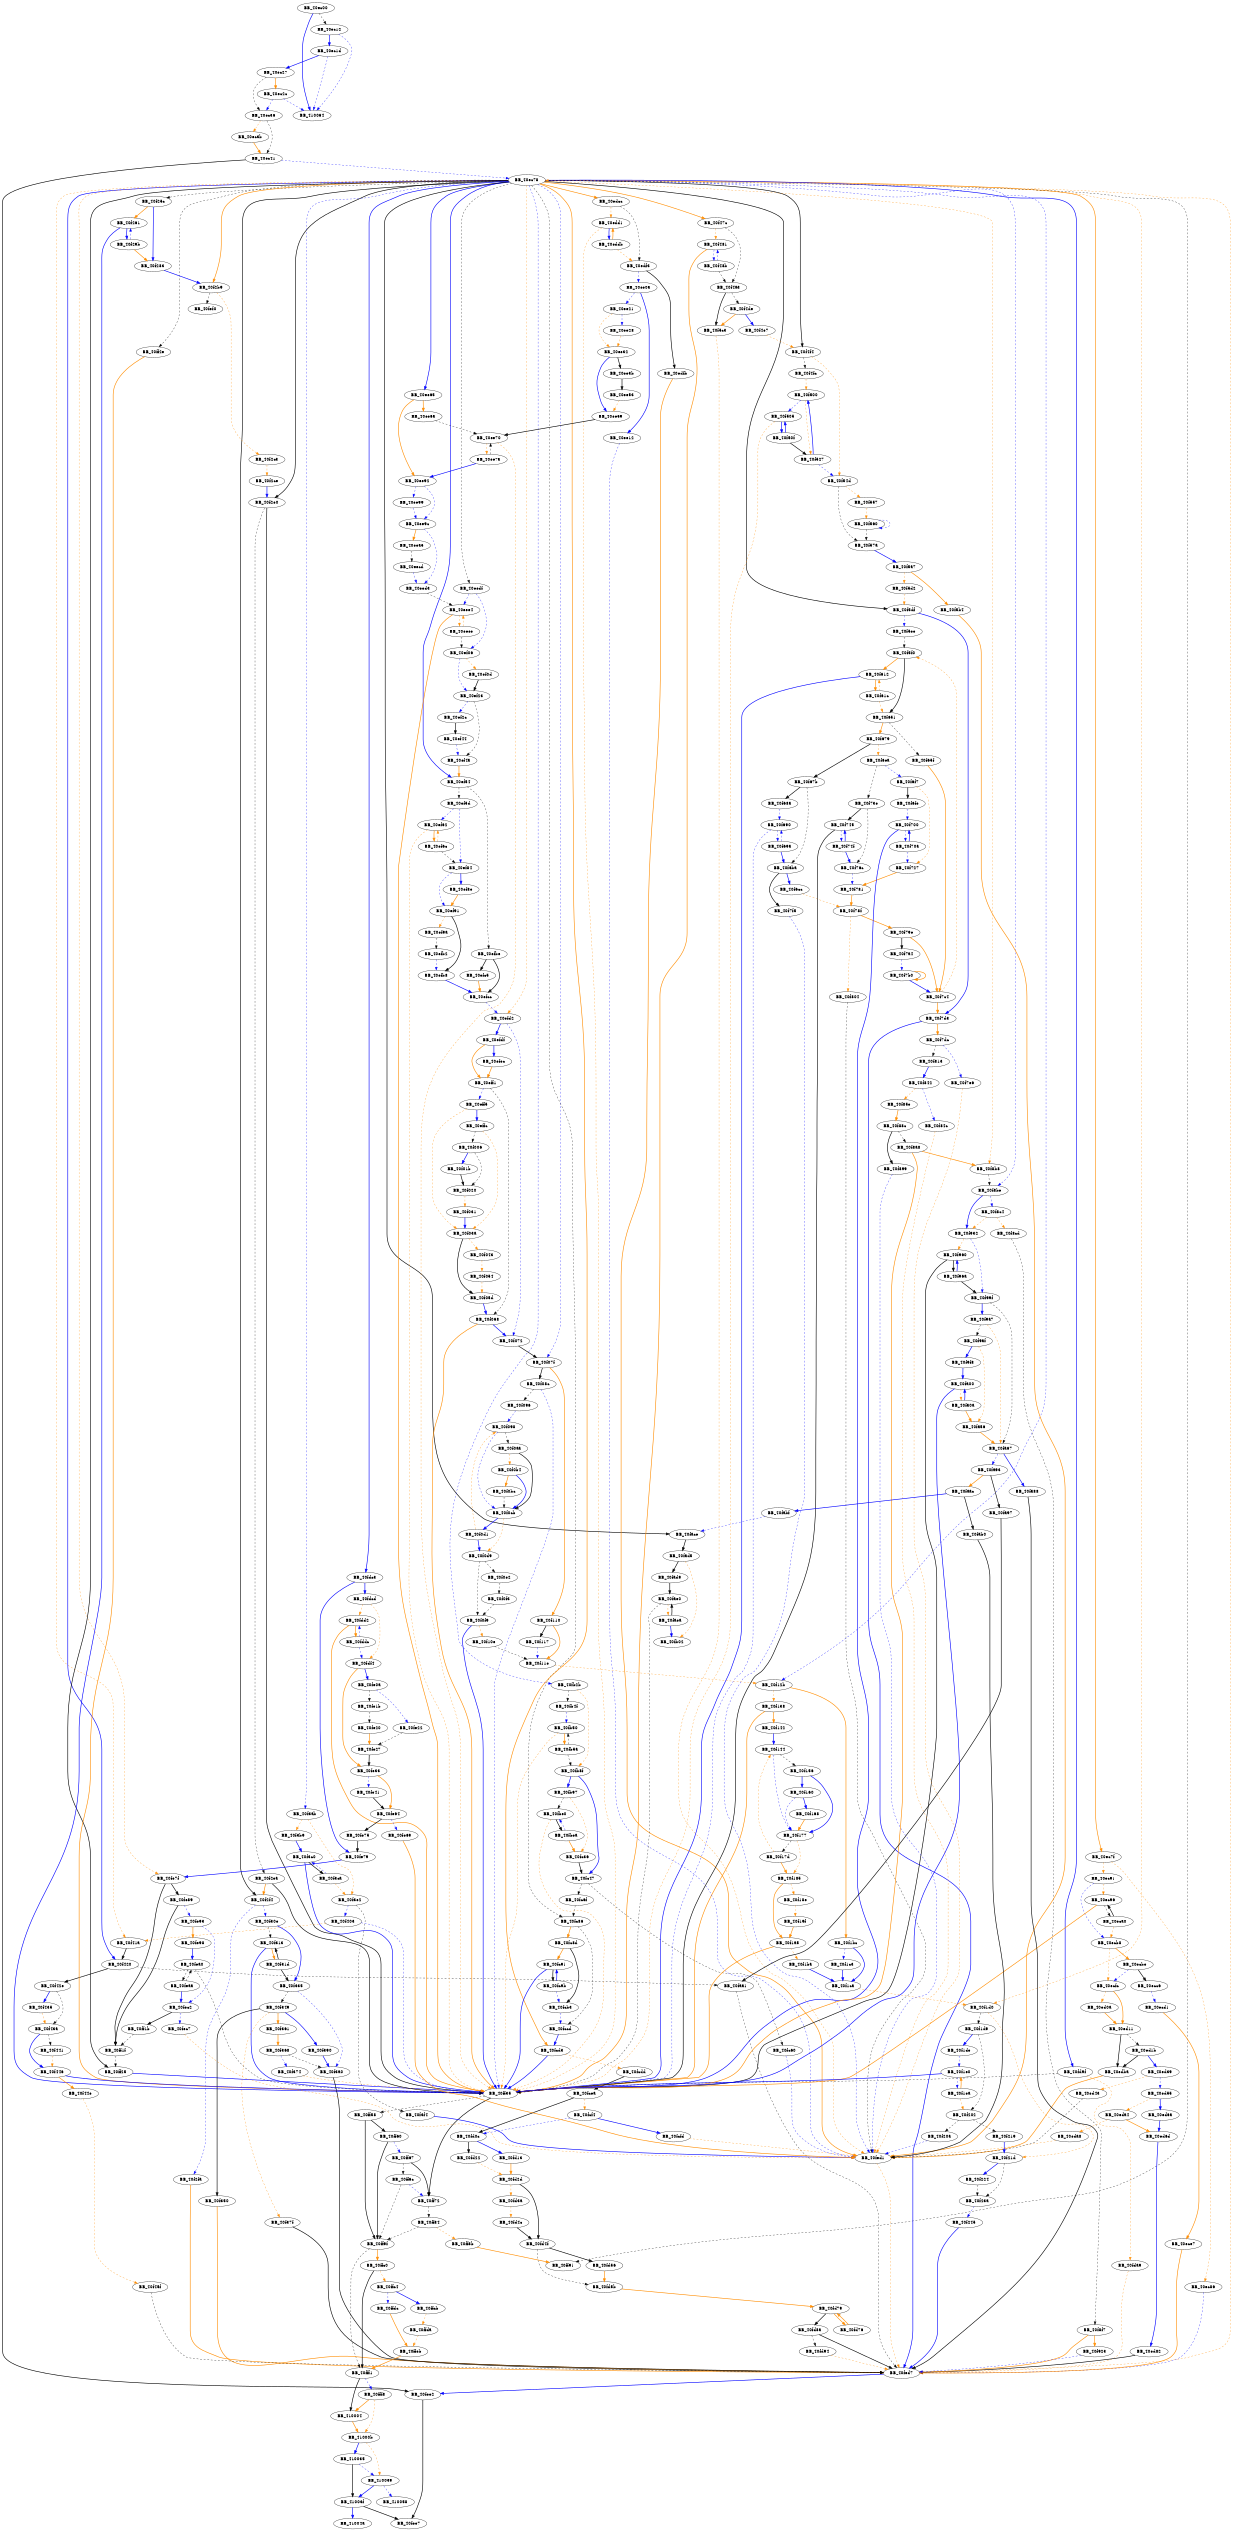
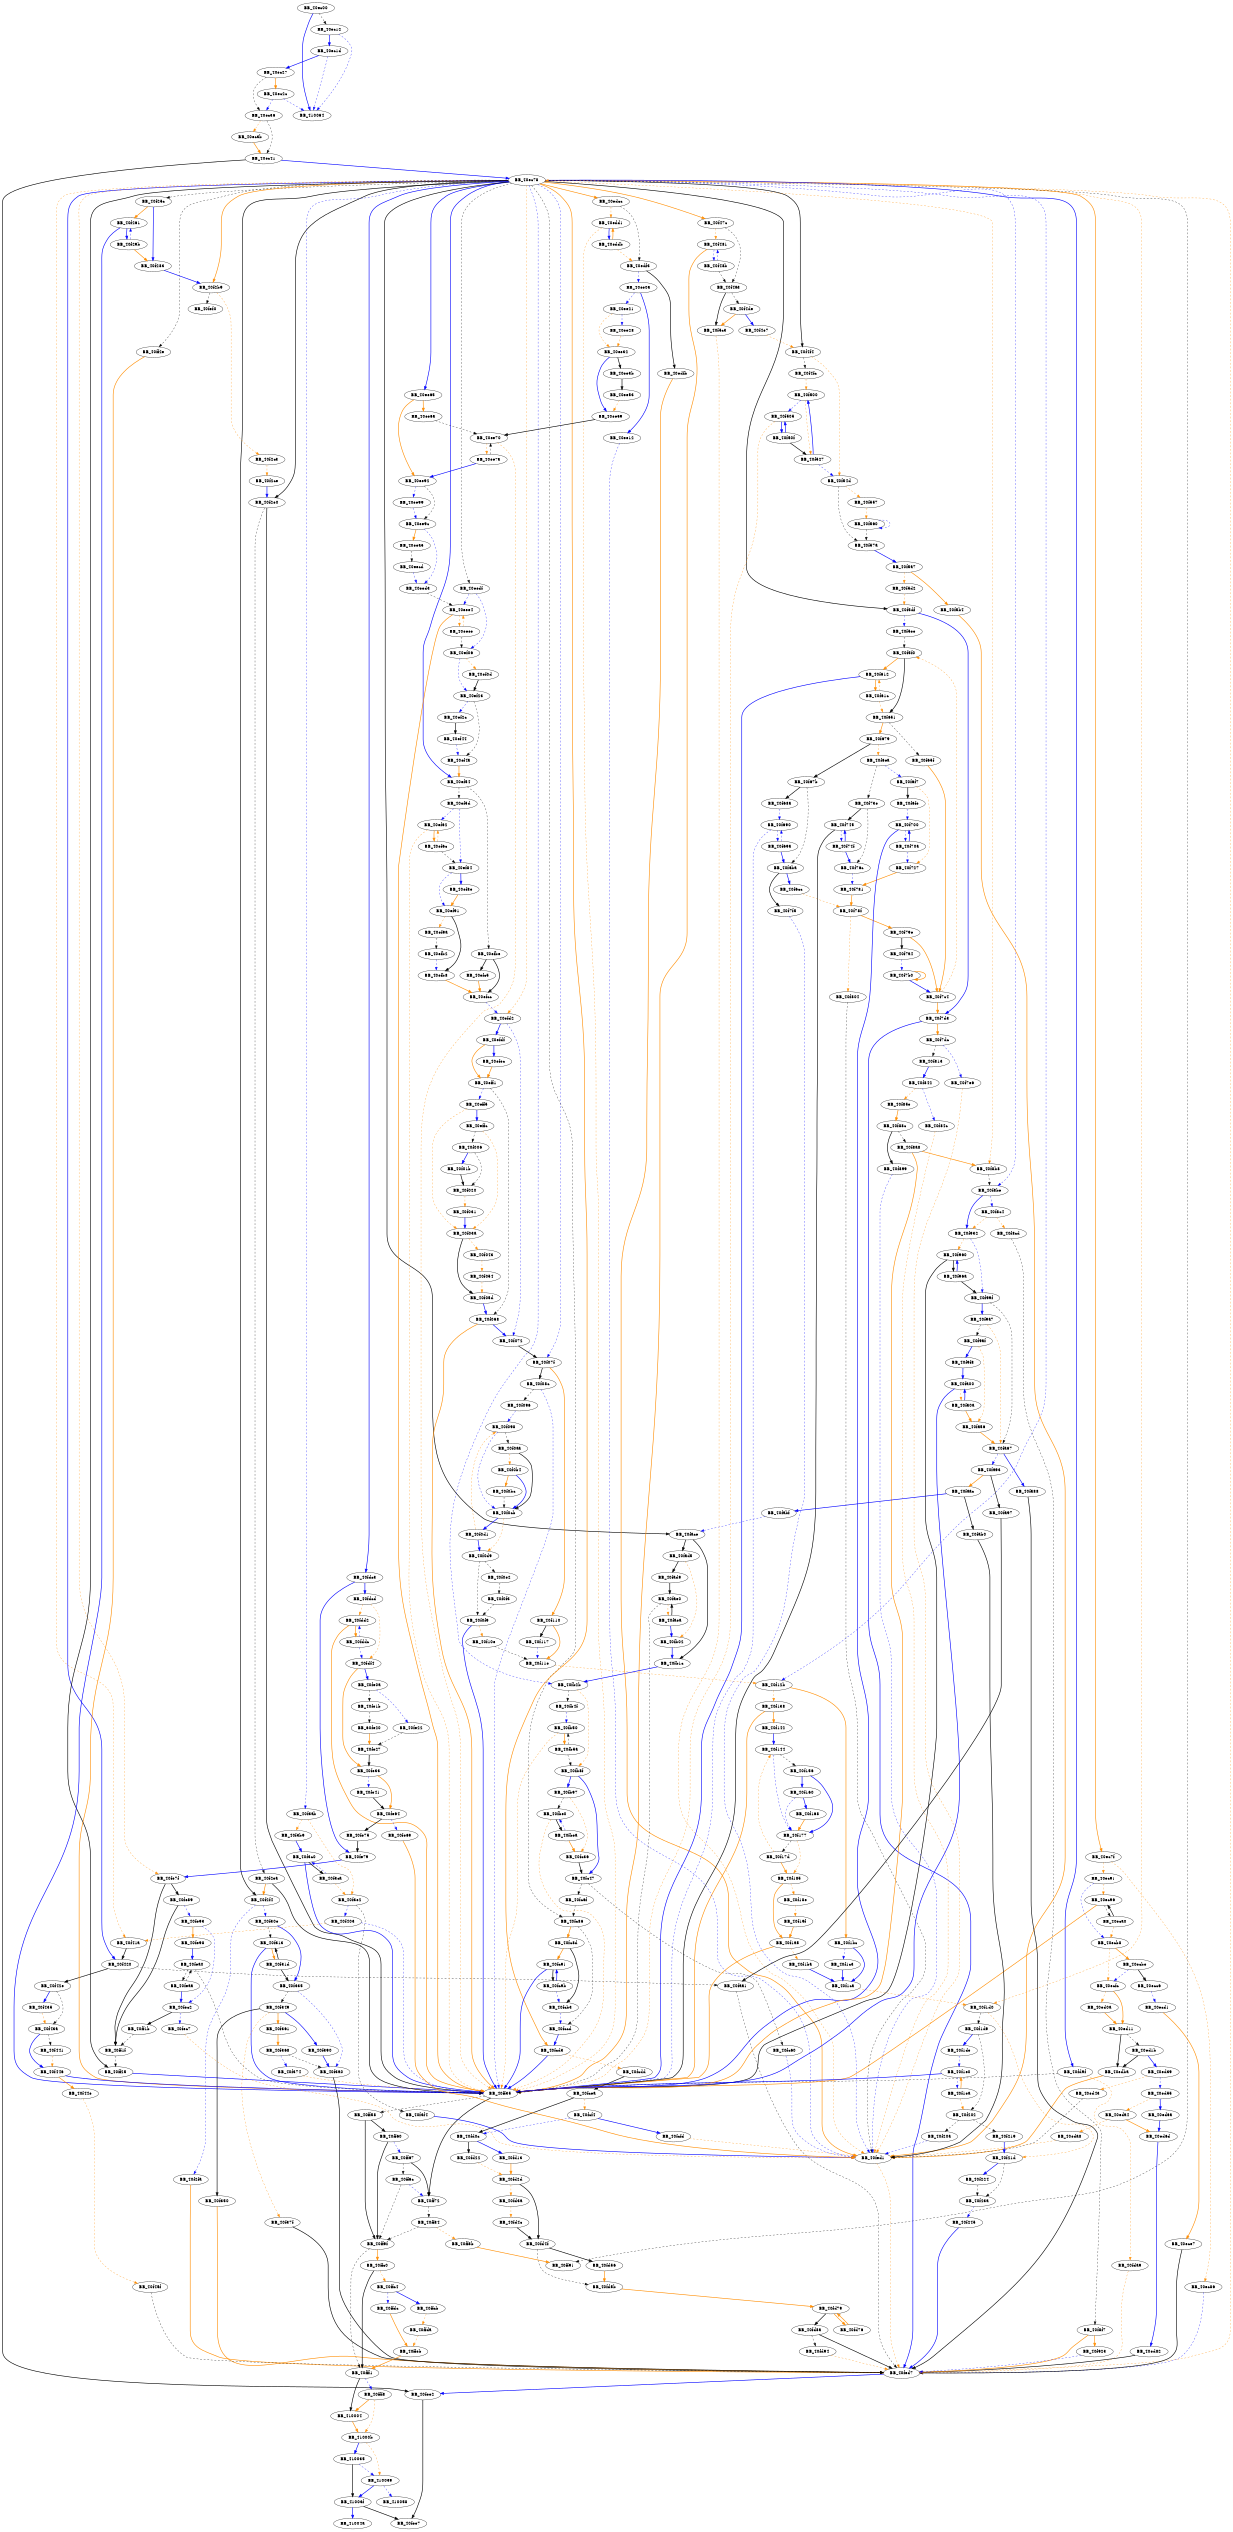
edge "BB_40ec41" -> "BB_40ec78": style dashed -> bold
edge "BB_40ee92" -> "BB_40ee9c": color blue -> black
edge "BB_40efb8" -> "BB_40efcc": color blue -> darkorange
node "BB_40fb1c": added
node "BB_40fe20": label "BB_40fe20" -> "BB_60fe20"
edge "BB_40ece7" -> "BB_40fed7": color darkorange -> black
